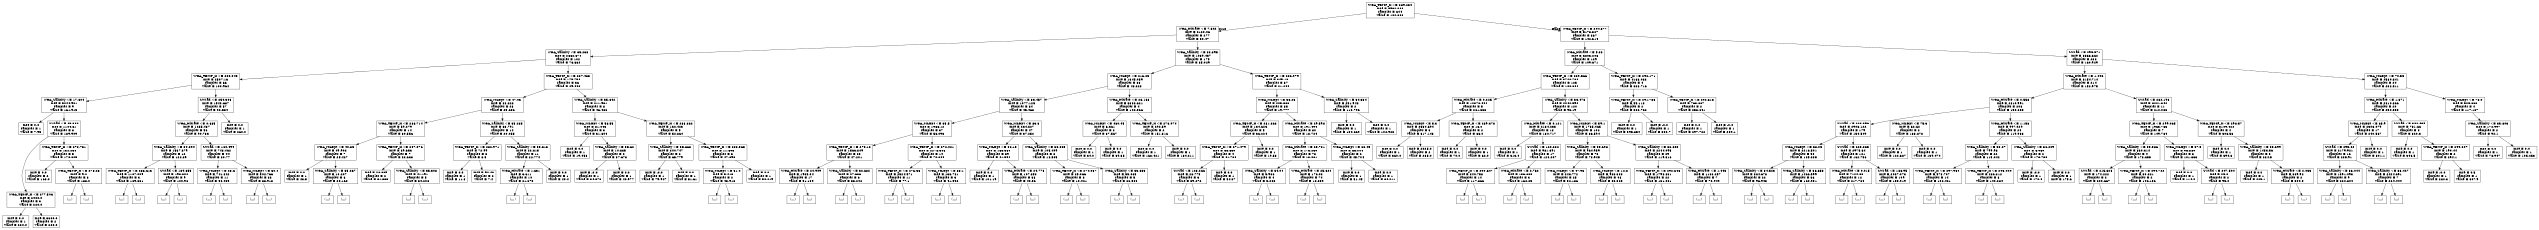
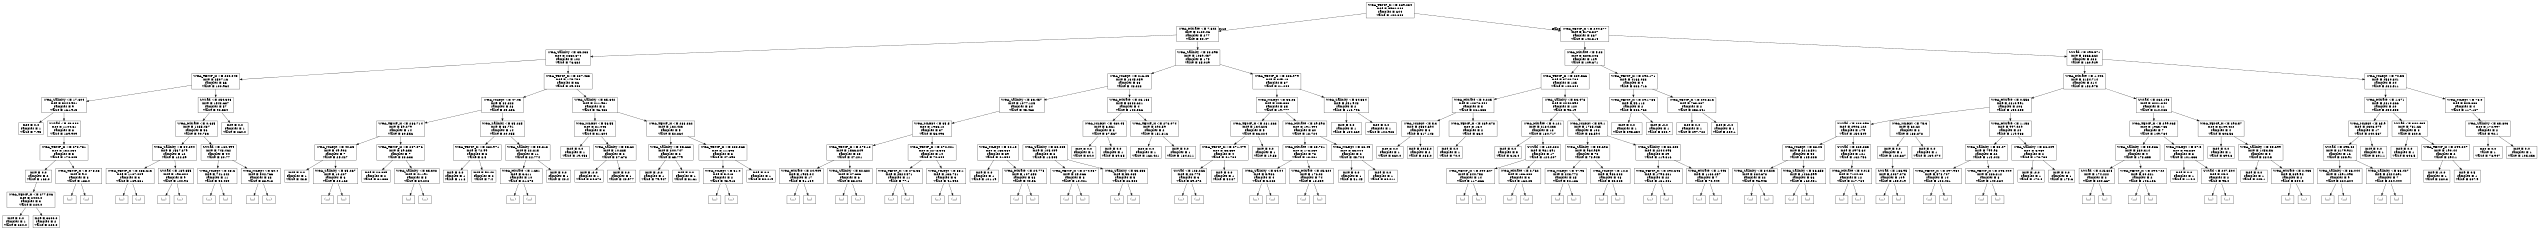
node "WOA_MLDpt <= 83.3 mse = 234.827 samples = 47 value = 37.252": removed
node "mse = 0.0 samples = 1 value = 62.0": removed
node "mse = 0.0 samples = 1 value = 313.0": label "mse = 0.0 samples = 1 value = 313.0" -> "mse = 0.0 samples = 5 value = 313.0"
node "mse = 0.0 samples = 1 value = 78.947": label "mse = 0.0 samples = 1 value = 78.947" -> "mse = 0.0 value = 1 value = 78.947"
edge "SWrad <= 43.332 mse = 1104.81 samples = 8 value = 189.909" -> "WOA_TEMP_K <= 277.506 mse = 2400.0 samples = 3 value = 220.0": now "mse = 0.0 samples = 2 value = 163.0" -> "WOA_TEMP_K <= 277.506 mse = 2400.0 samples = 3 value = 220.0"
edge "SWrad <= 223.835 mse = 2975.64 samples = 121 value = 162.756" -> "SWrad <= 186.95 mse = 2037.073 samples = 109 value = 155.919": now "mse = 0.0 samples = 1 value = 122.687" -> "SWrad <= 186.95 mse = 2037.073 samples = 109 value = 155.919"
node "mse = 0.0 samples = 1 mse = 175.6": label "mse = 0.0 samples = 1 mse = 175.6" -> "mse = 0.0 samples = 1 value = 175.6"
